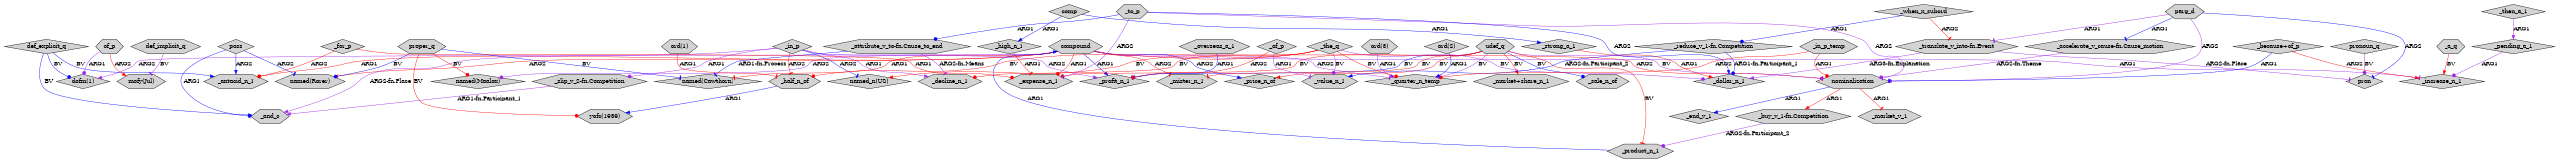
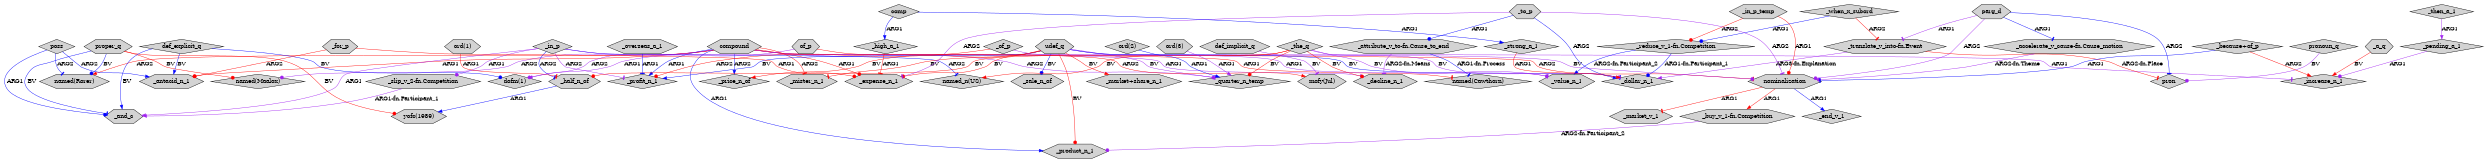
node "_for_p": shape diamond -> hexagon
edge "_in_p" -> "_profit_n_1": arrowhead normal -> tee
edge "proper_q" -> "named(Cawthorn)": now "proper_q" -> "_and_c"
edge "_in_p" -> "_half_n_of": color red -> blue
edge "_translate_v_into-fn.Event" -> "pron": color purple -> red
edge "udef_q" -> "_dollar_n_1": added, label "BV"
edge "udef_q" -> "_product_n_1": arrowhead tee -> dot
edge "_in_p_temp" -> "_quarter_n_temp": now "_in_p_temp" -> "_reduce_v_1-fn.Competition"
edge "_in_p" -> "_and_c": label "ARG2-fn.Place" -> "ARG1"
edge "_product_n_1" -> "compound": reversed
